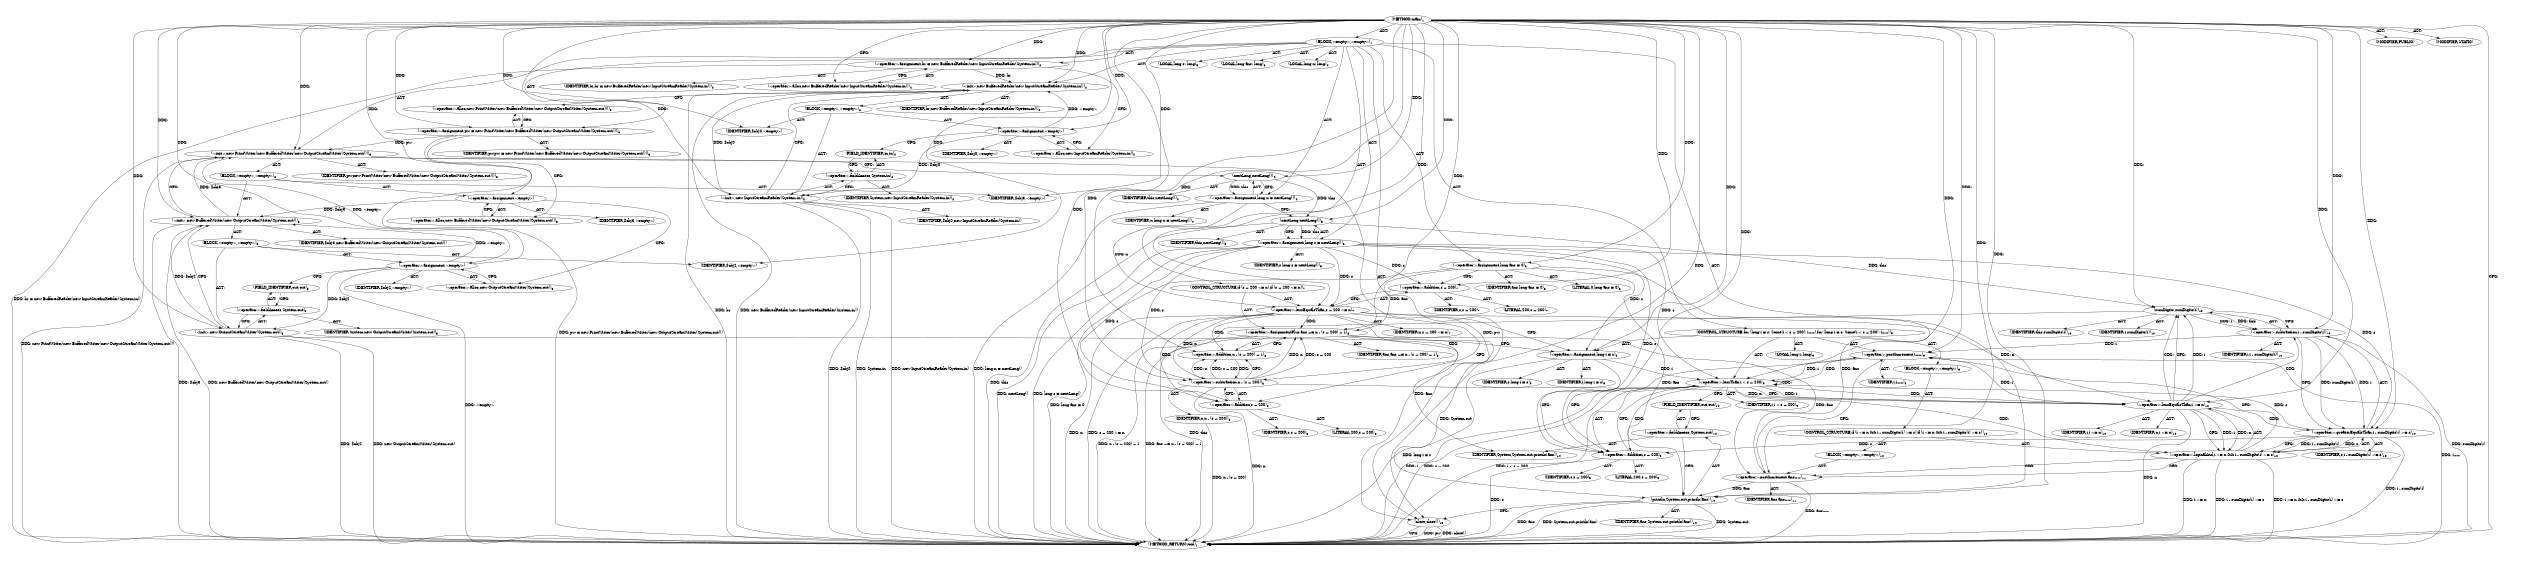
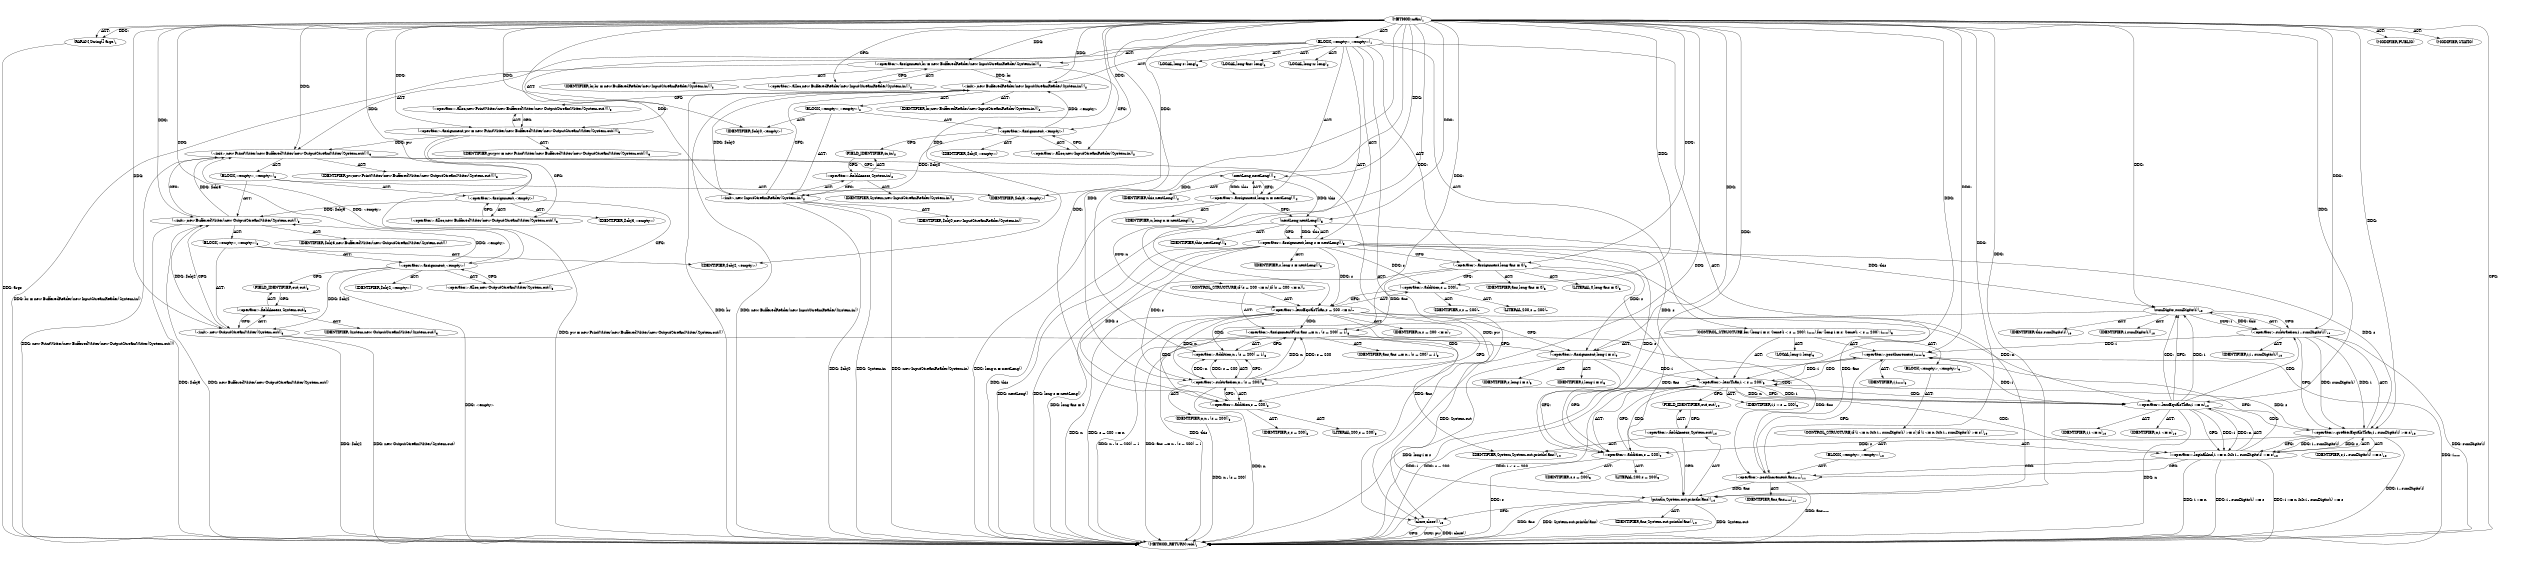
node "(PARAM,String[] args)": added
edge "(<operator>.assignment,long s = nextLong())" -> "(<operator>.assignment,long ans = 0)": added, label "CFG:"
edge "(<operator>.addition,n - (s + 200) + 1)" -> "(<operator>.subtraction,n - (s + 200))": label "DDG: " -> "AST: "
